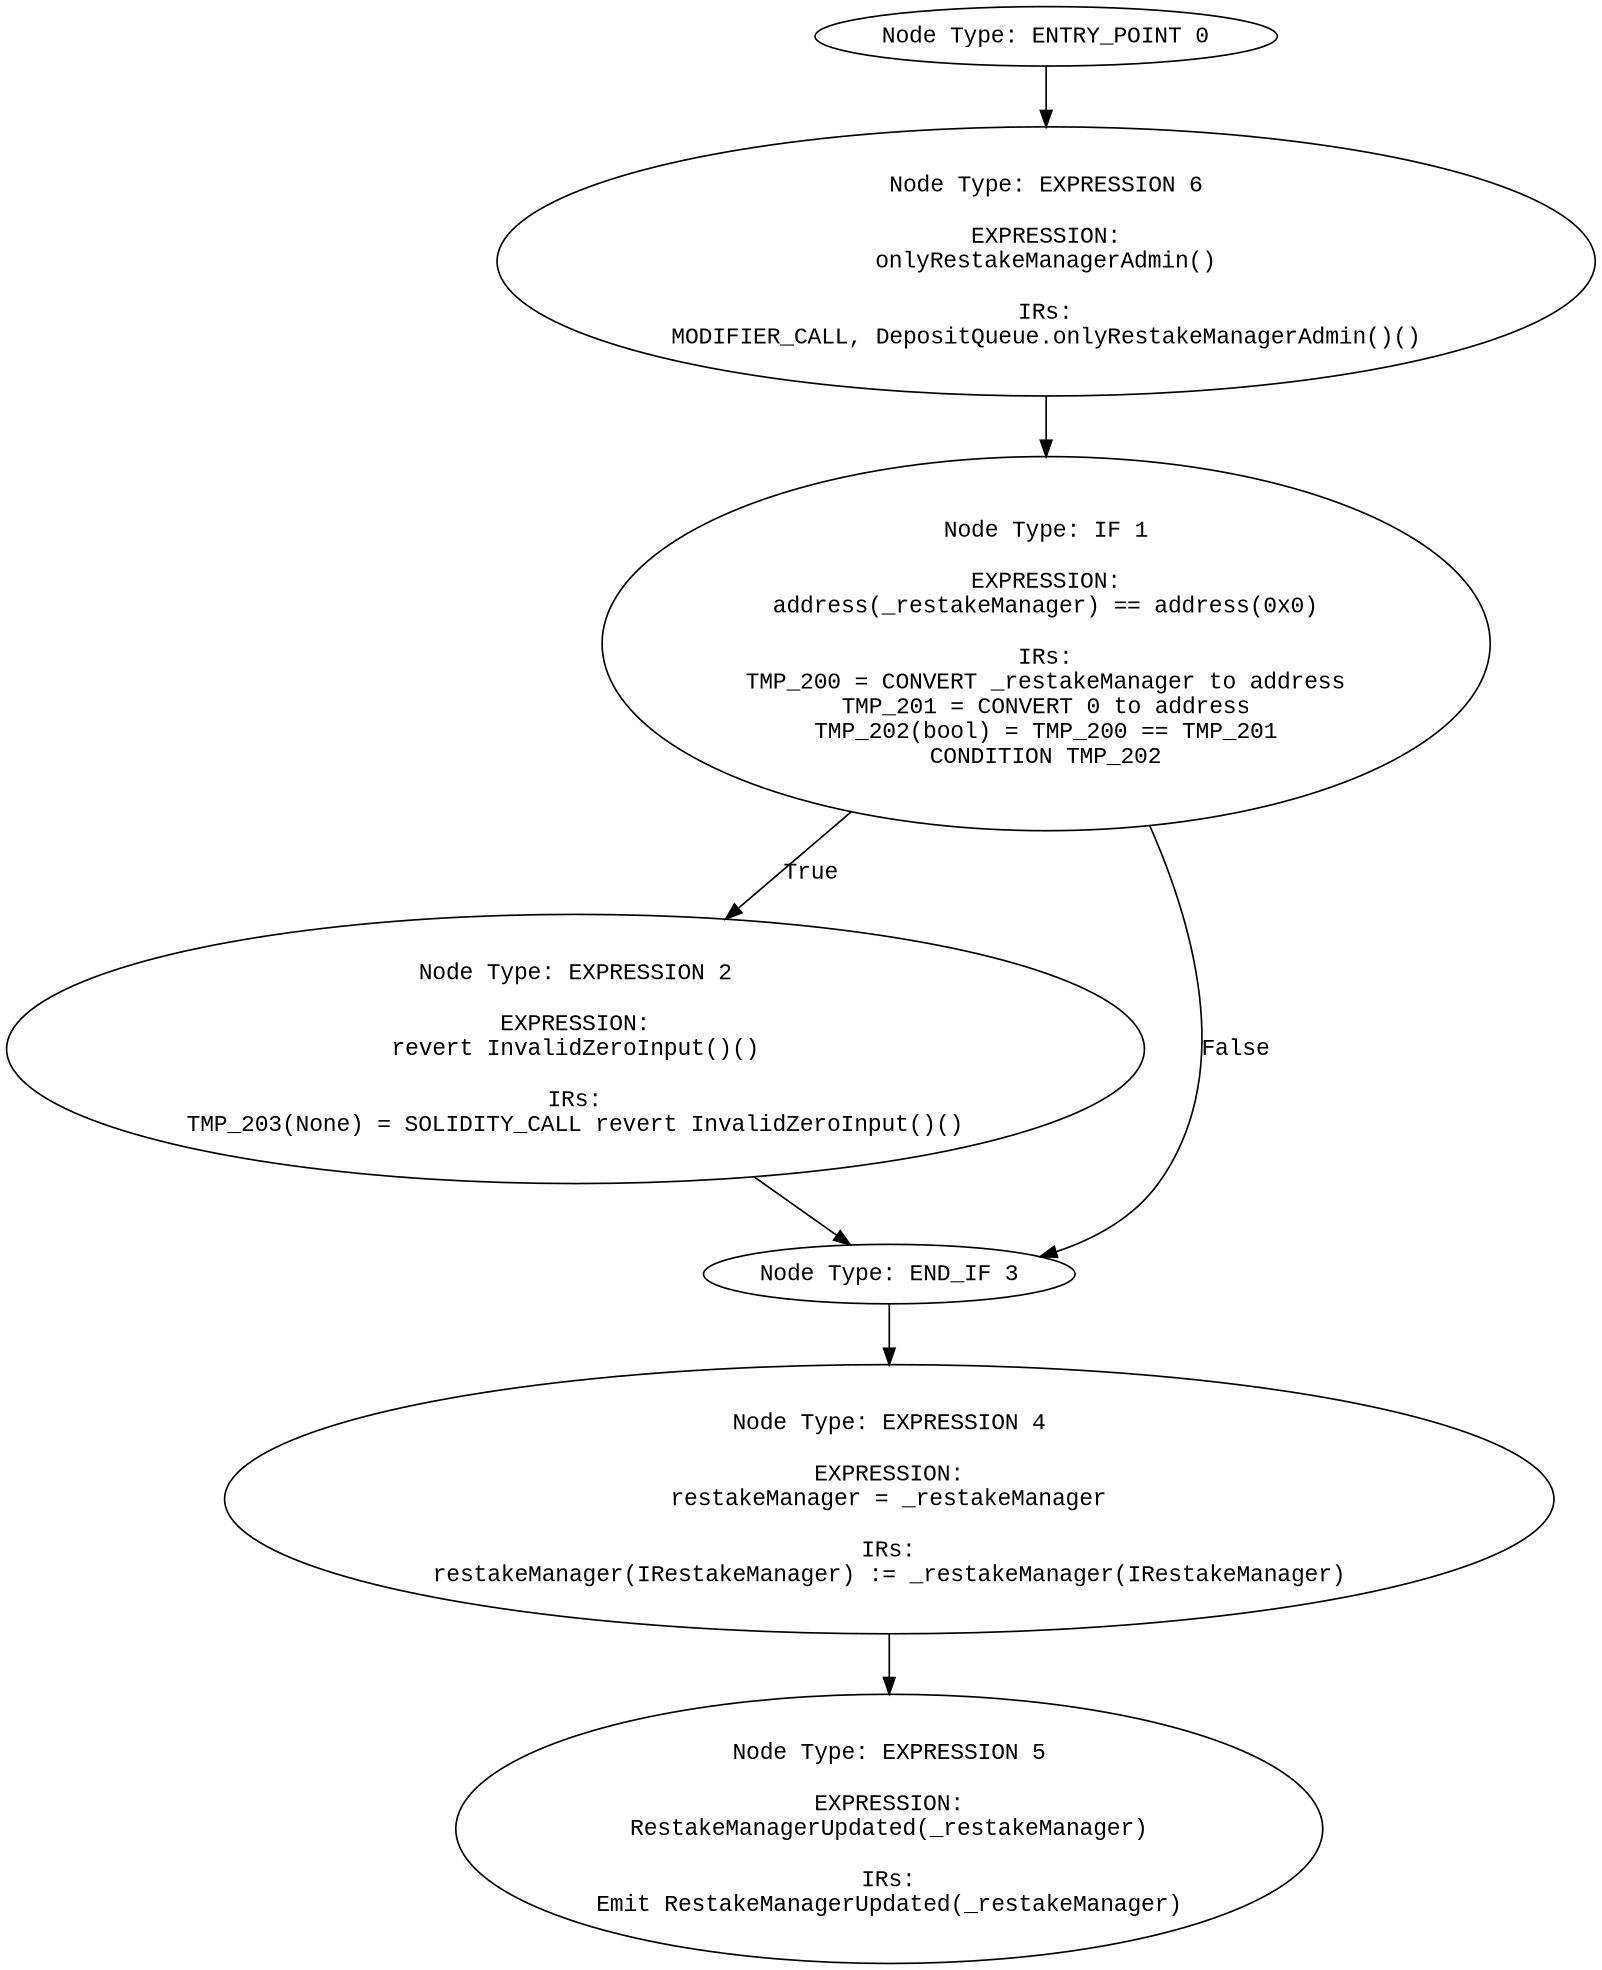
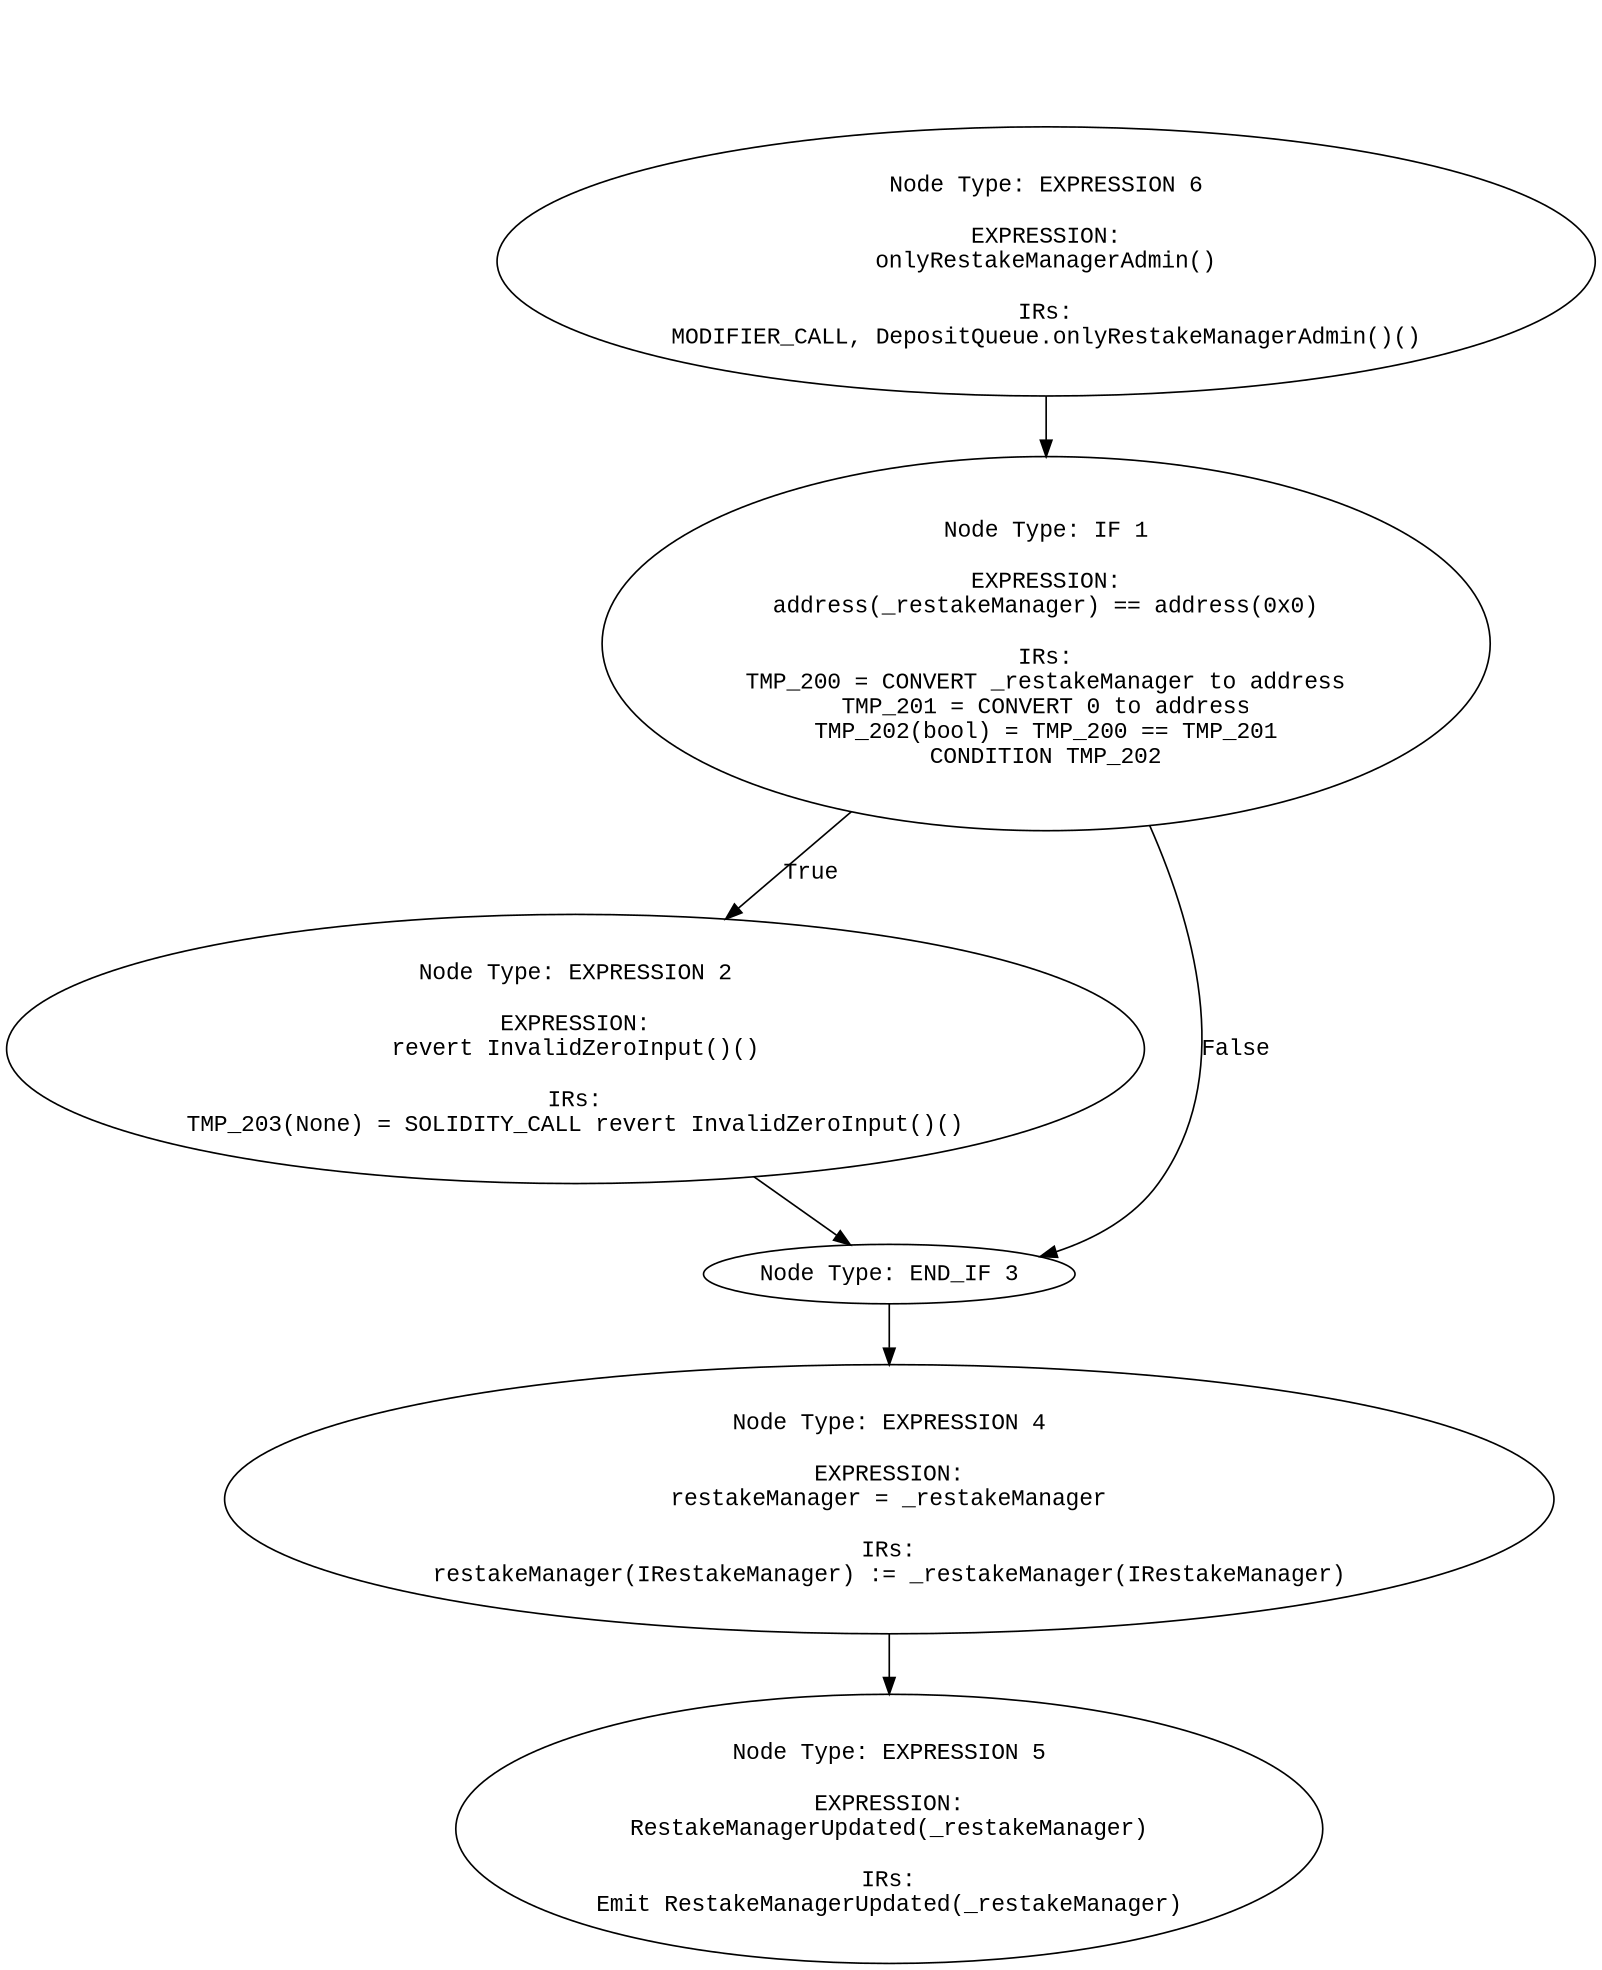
node "Node Type: ENTRY_POINT 0": removed
